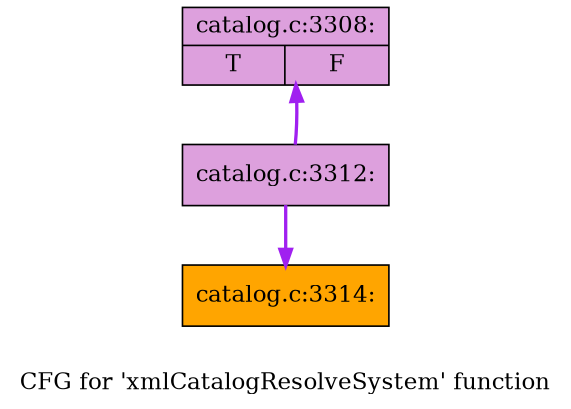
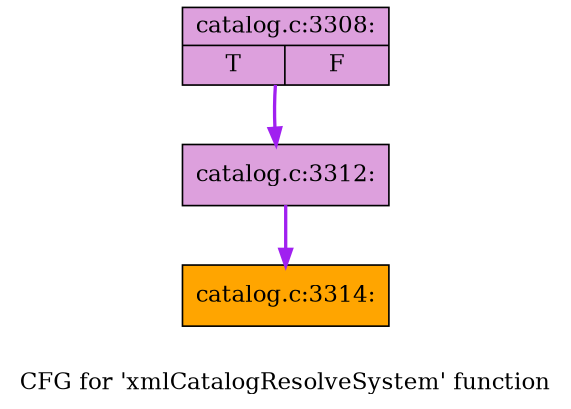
edge "catalog.c:3312:" -> "catalog.c:3308:": reversed
